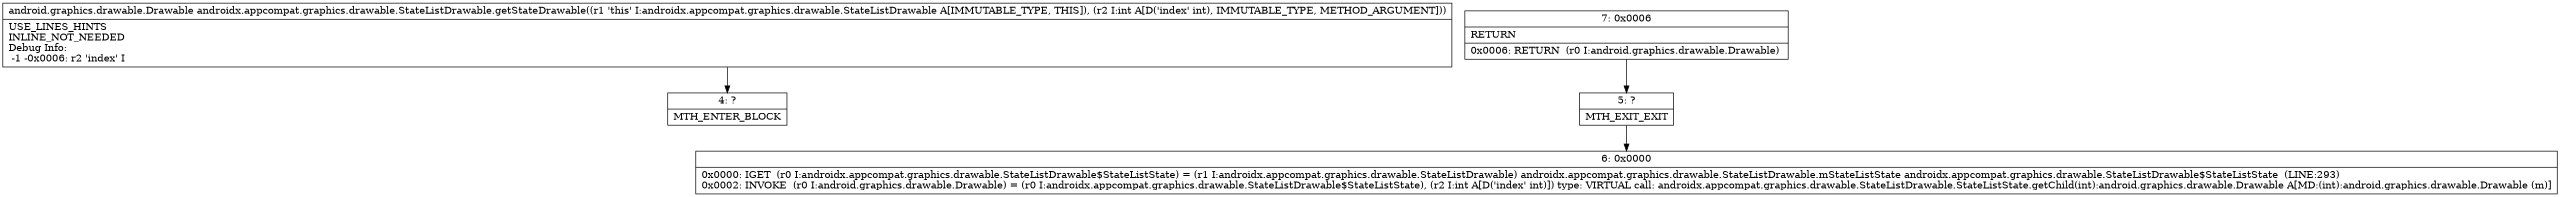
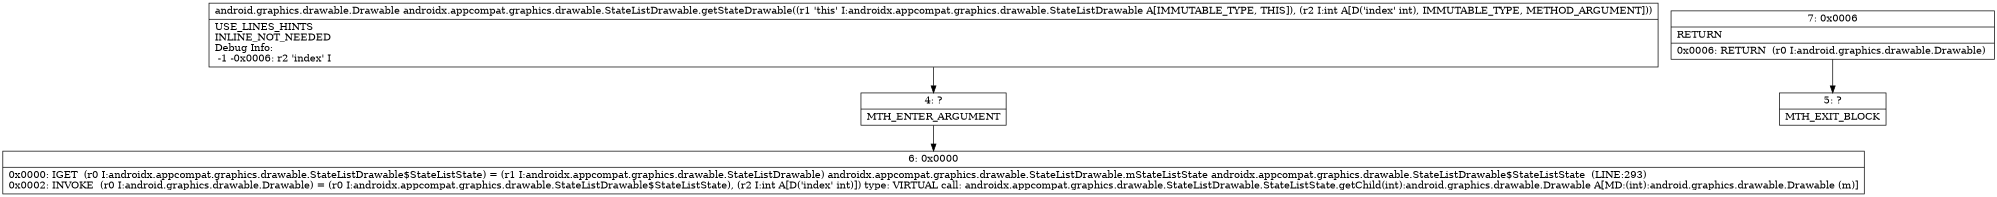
node "4: ?": text "MTH_ENTER_BLOCK" -> "MTH_ENTER_ARGUMENT"
node "5: ?": text "MTH_EXIT_EXIT" -> "MTH_EXIT_BLOCK"
edge "5: ?" -> "6: 0x0000": now "4: ?" -> "6: 0x0000"
